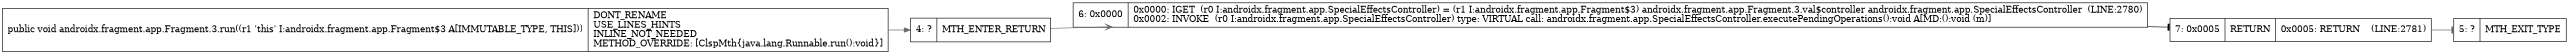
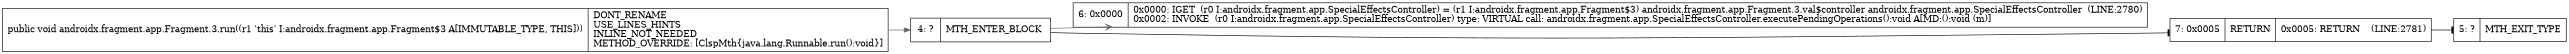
edge "6: 0x0000" -> "7: 0x0005": now "4: ?" -> "7: 0x0005"
node "4: ?": text "MTH_ENTER_RETURN" -> "MTH_ENTER_BLOCK"
edge "7: 0x0005" -> "5: ?": color gray40 -> black
